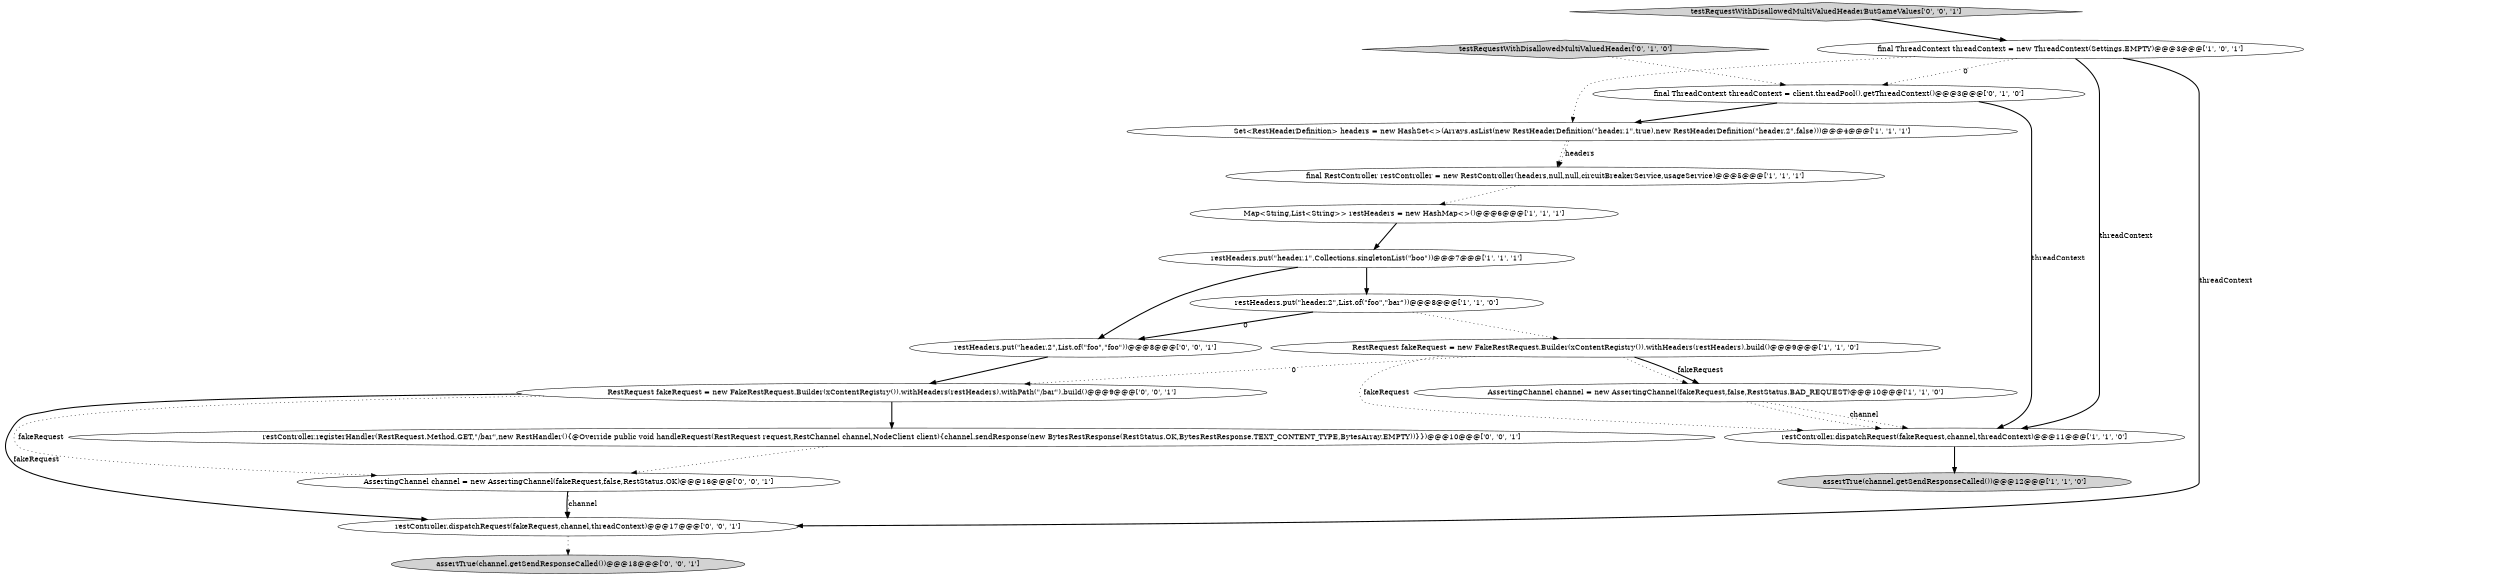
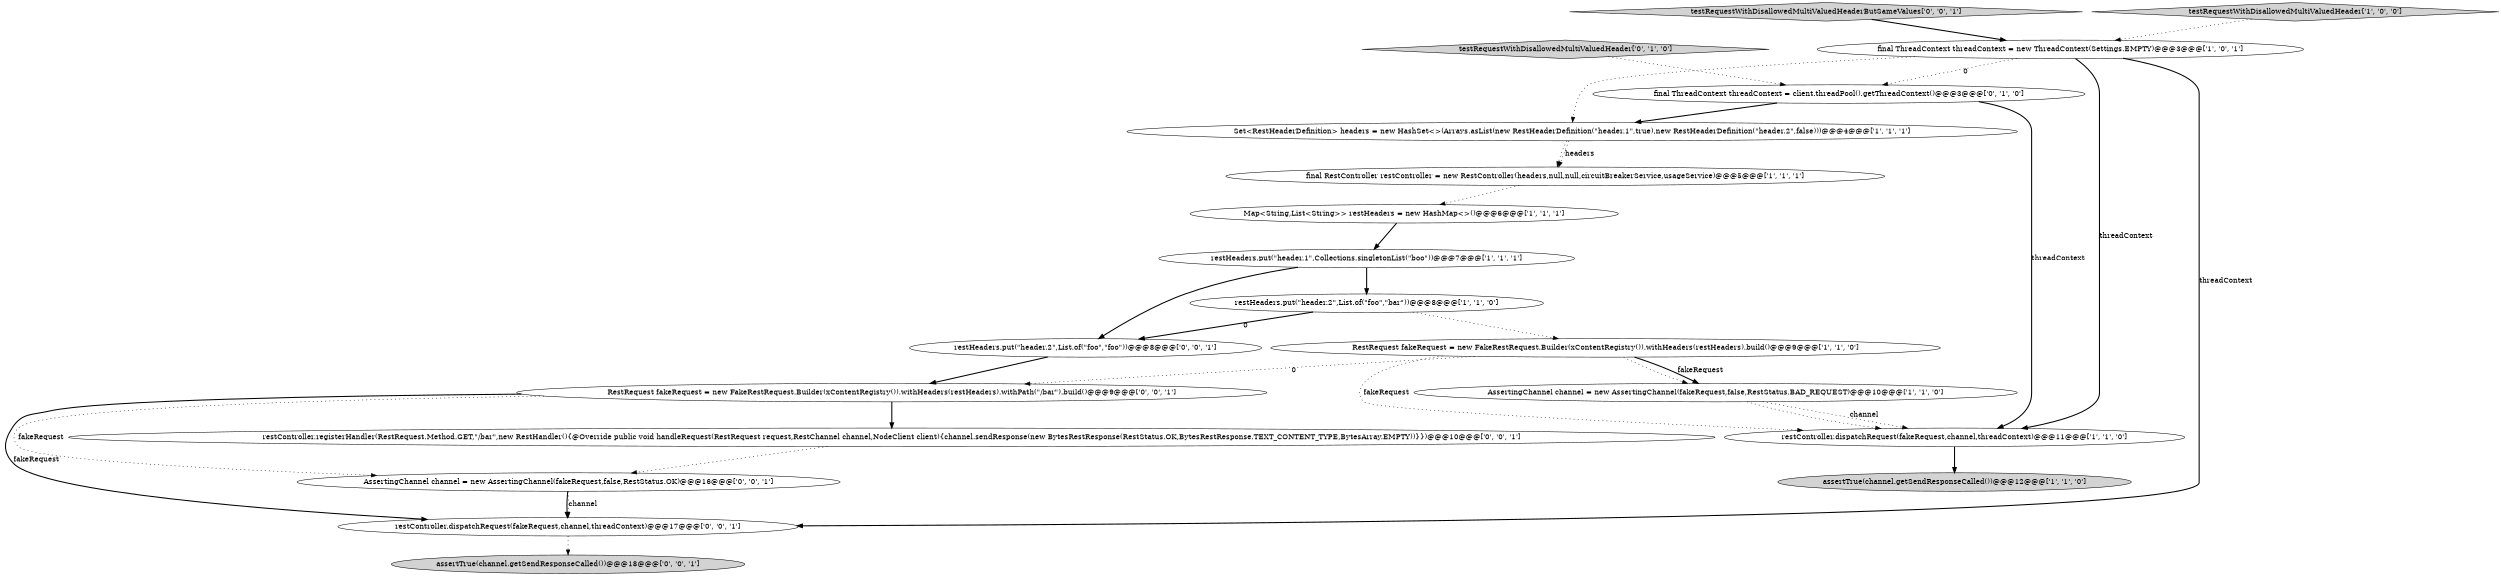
node "testRequestWithDisallowedMultiValuedHeader['1', '0', '0']": added
